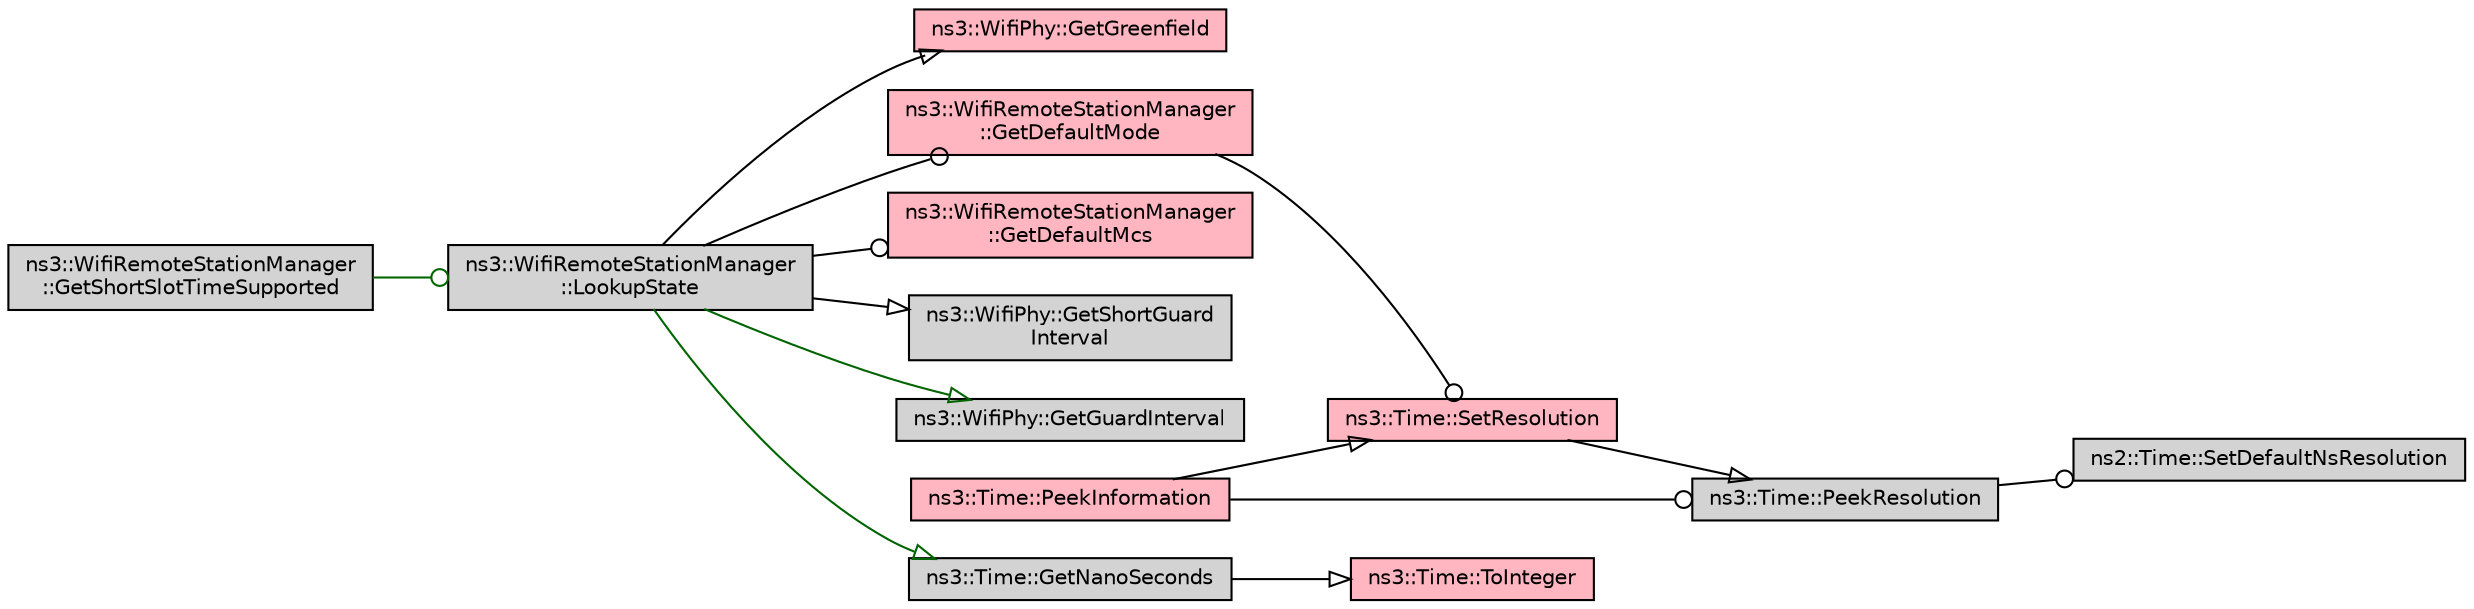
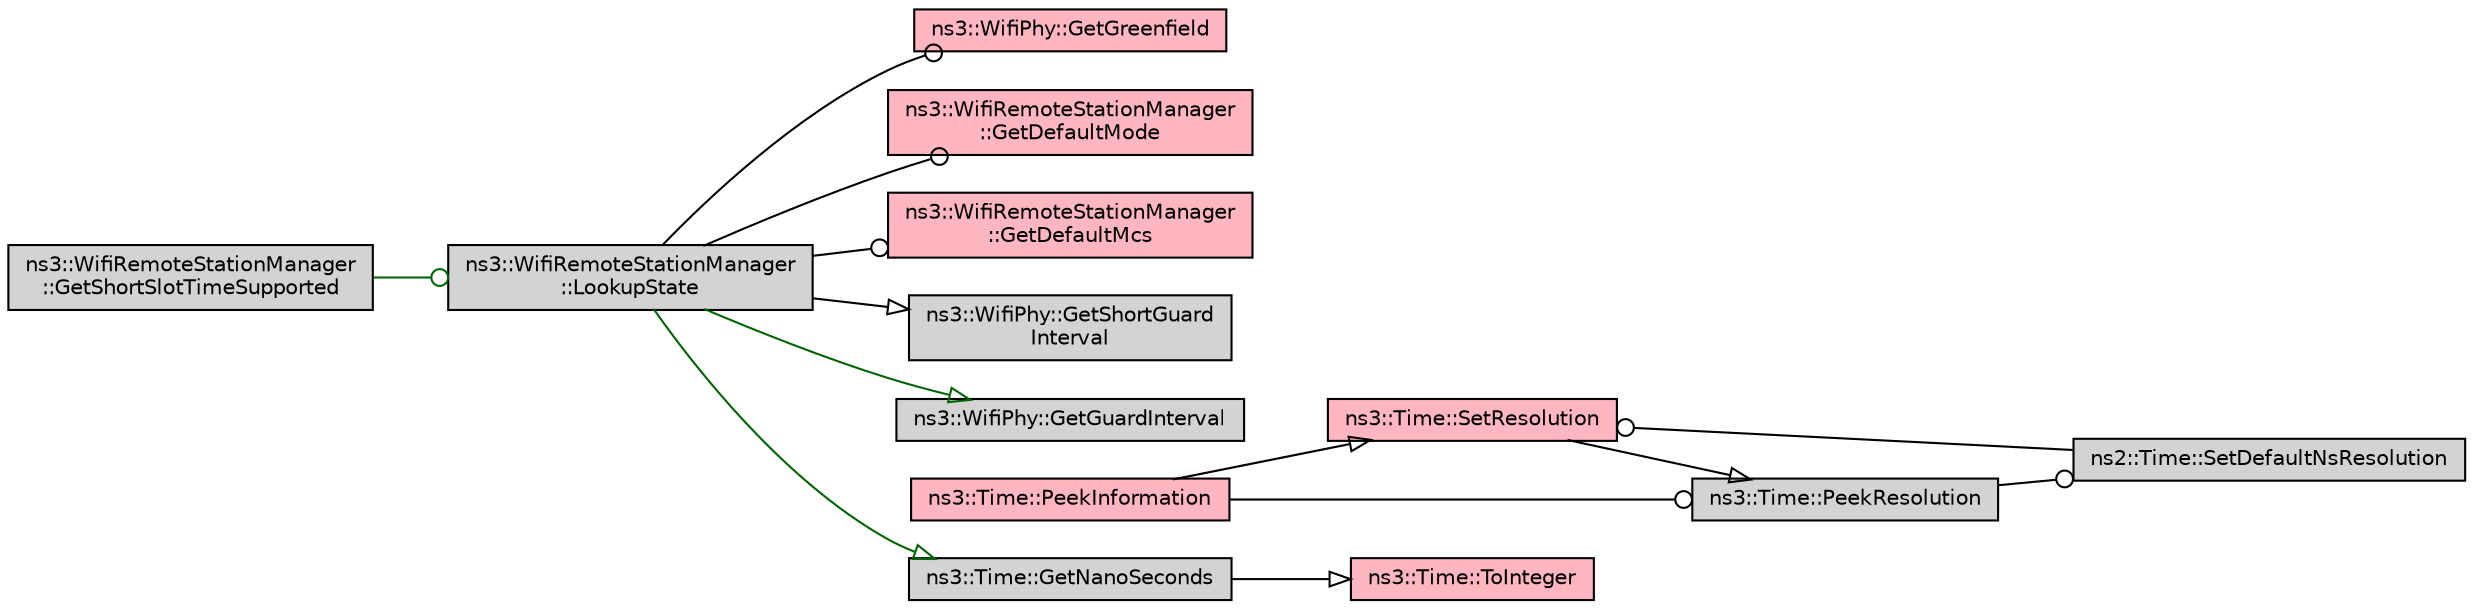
edge "ns3::WifiRemoteStationManager ::LookupState" -> "ns3::WifiPhy::GetGreenfield": arrowhead onormal -> odot
edge "ns3::WifiRemoteStationManager ::GetDefaultMode" -> "ns3::Time::SetResolution": now "ns2::Time::SetDefaultNsResolution" -> "ns3::Time::SetResolution"
